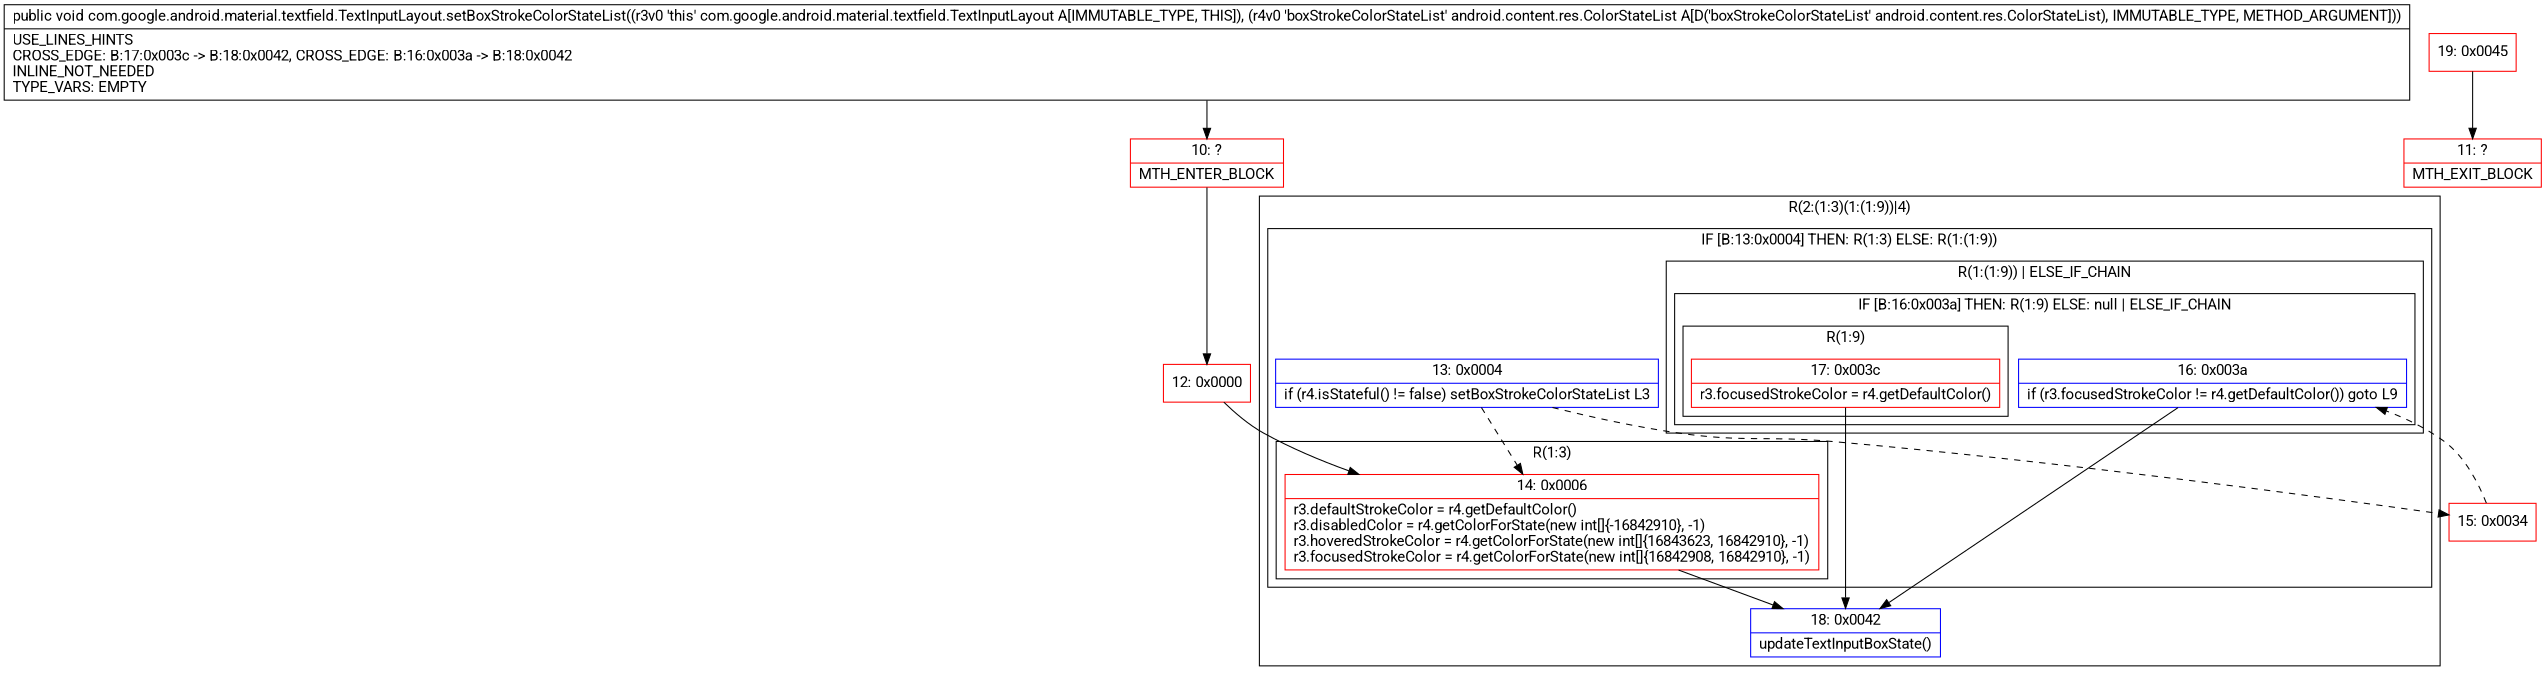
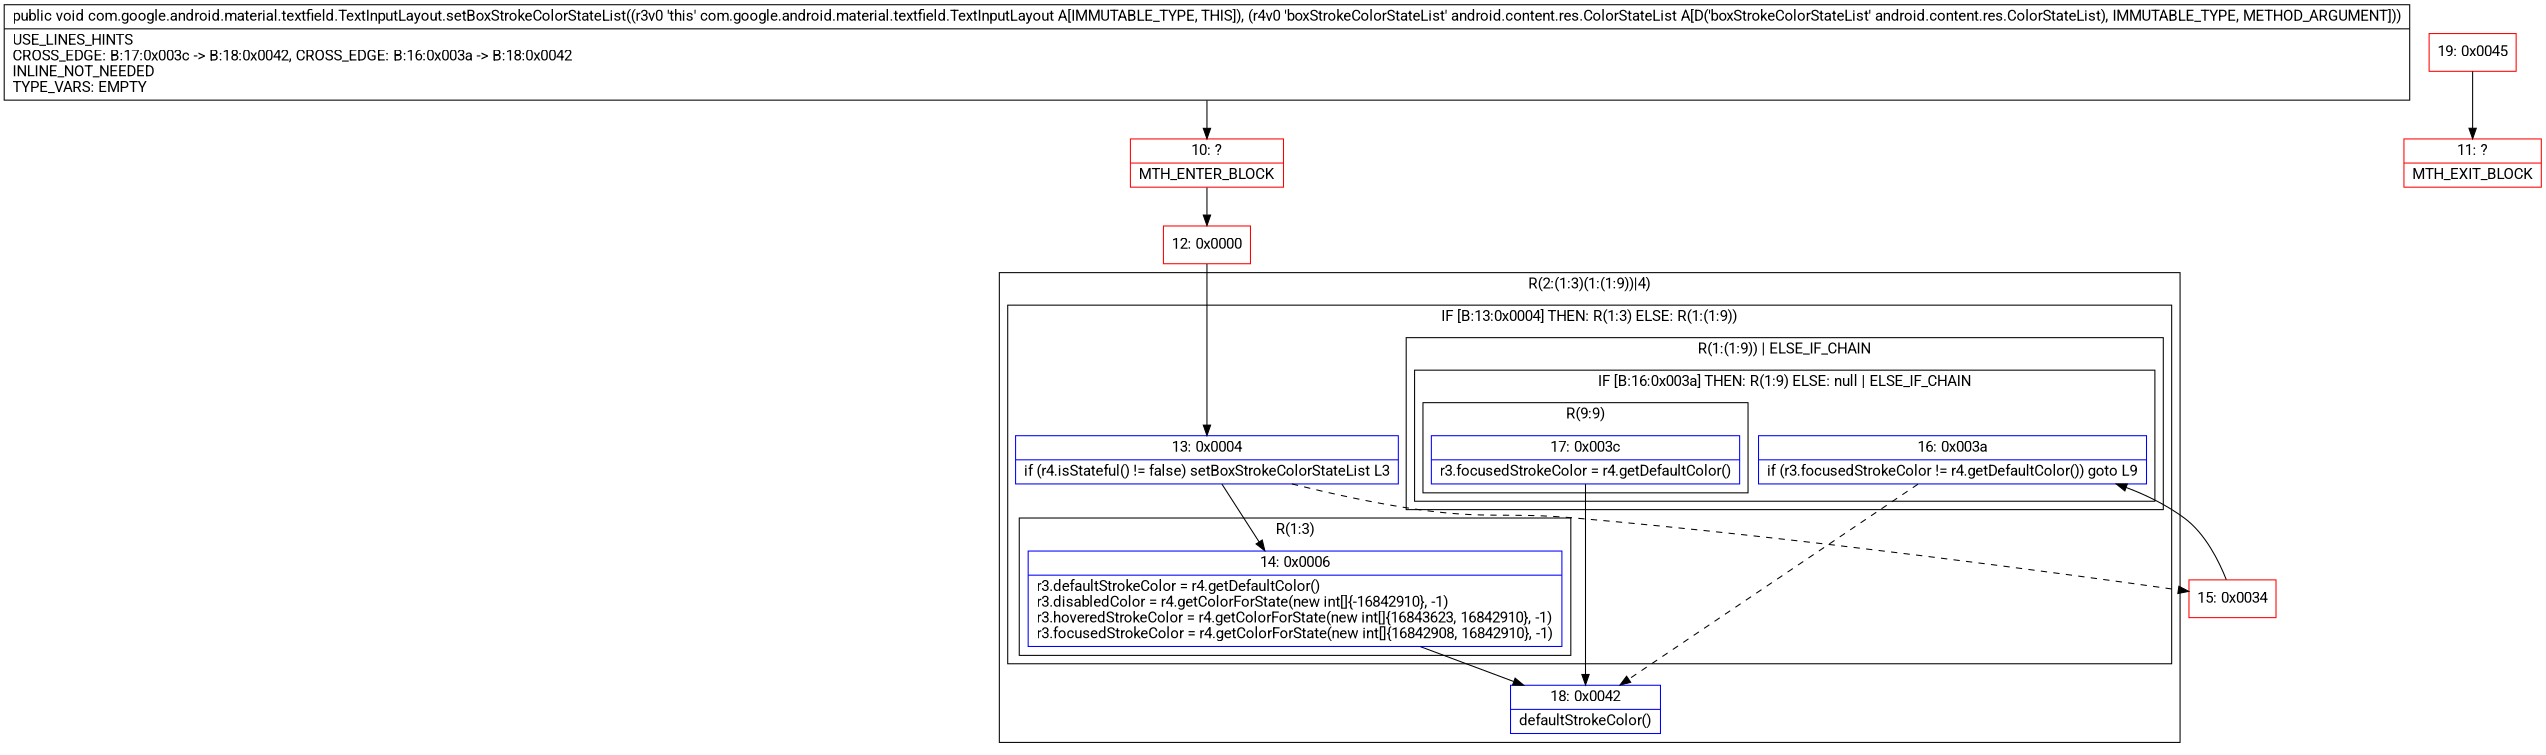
cluster "R(1:9)": label "R(1:9)" -> "R(9:9)"
node "17: 0x003c": color red -> blue
edge "13: 0x0004" -> "14: 0x0006": style dashed -> solid
edge "15: 0x0034" -> "16: 0x003a": style dashed -> solid
edge "12: 0x0000" -> "14: 0x0006": now "12: 0x0000" -> "13: 0x0004"
edge "16: 0x003a" -> "18: 0x0042": style solid -> dashed
node "14: 0x0006": color red -> blue
node "18: 0x0042": text "updateTextInputBoxState()" -> "defaultStrokeColor()"
